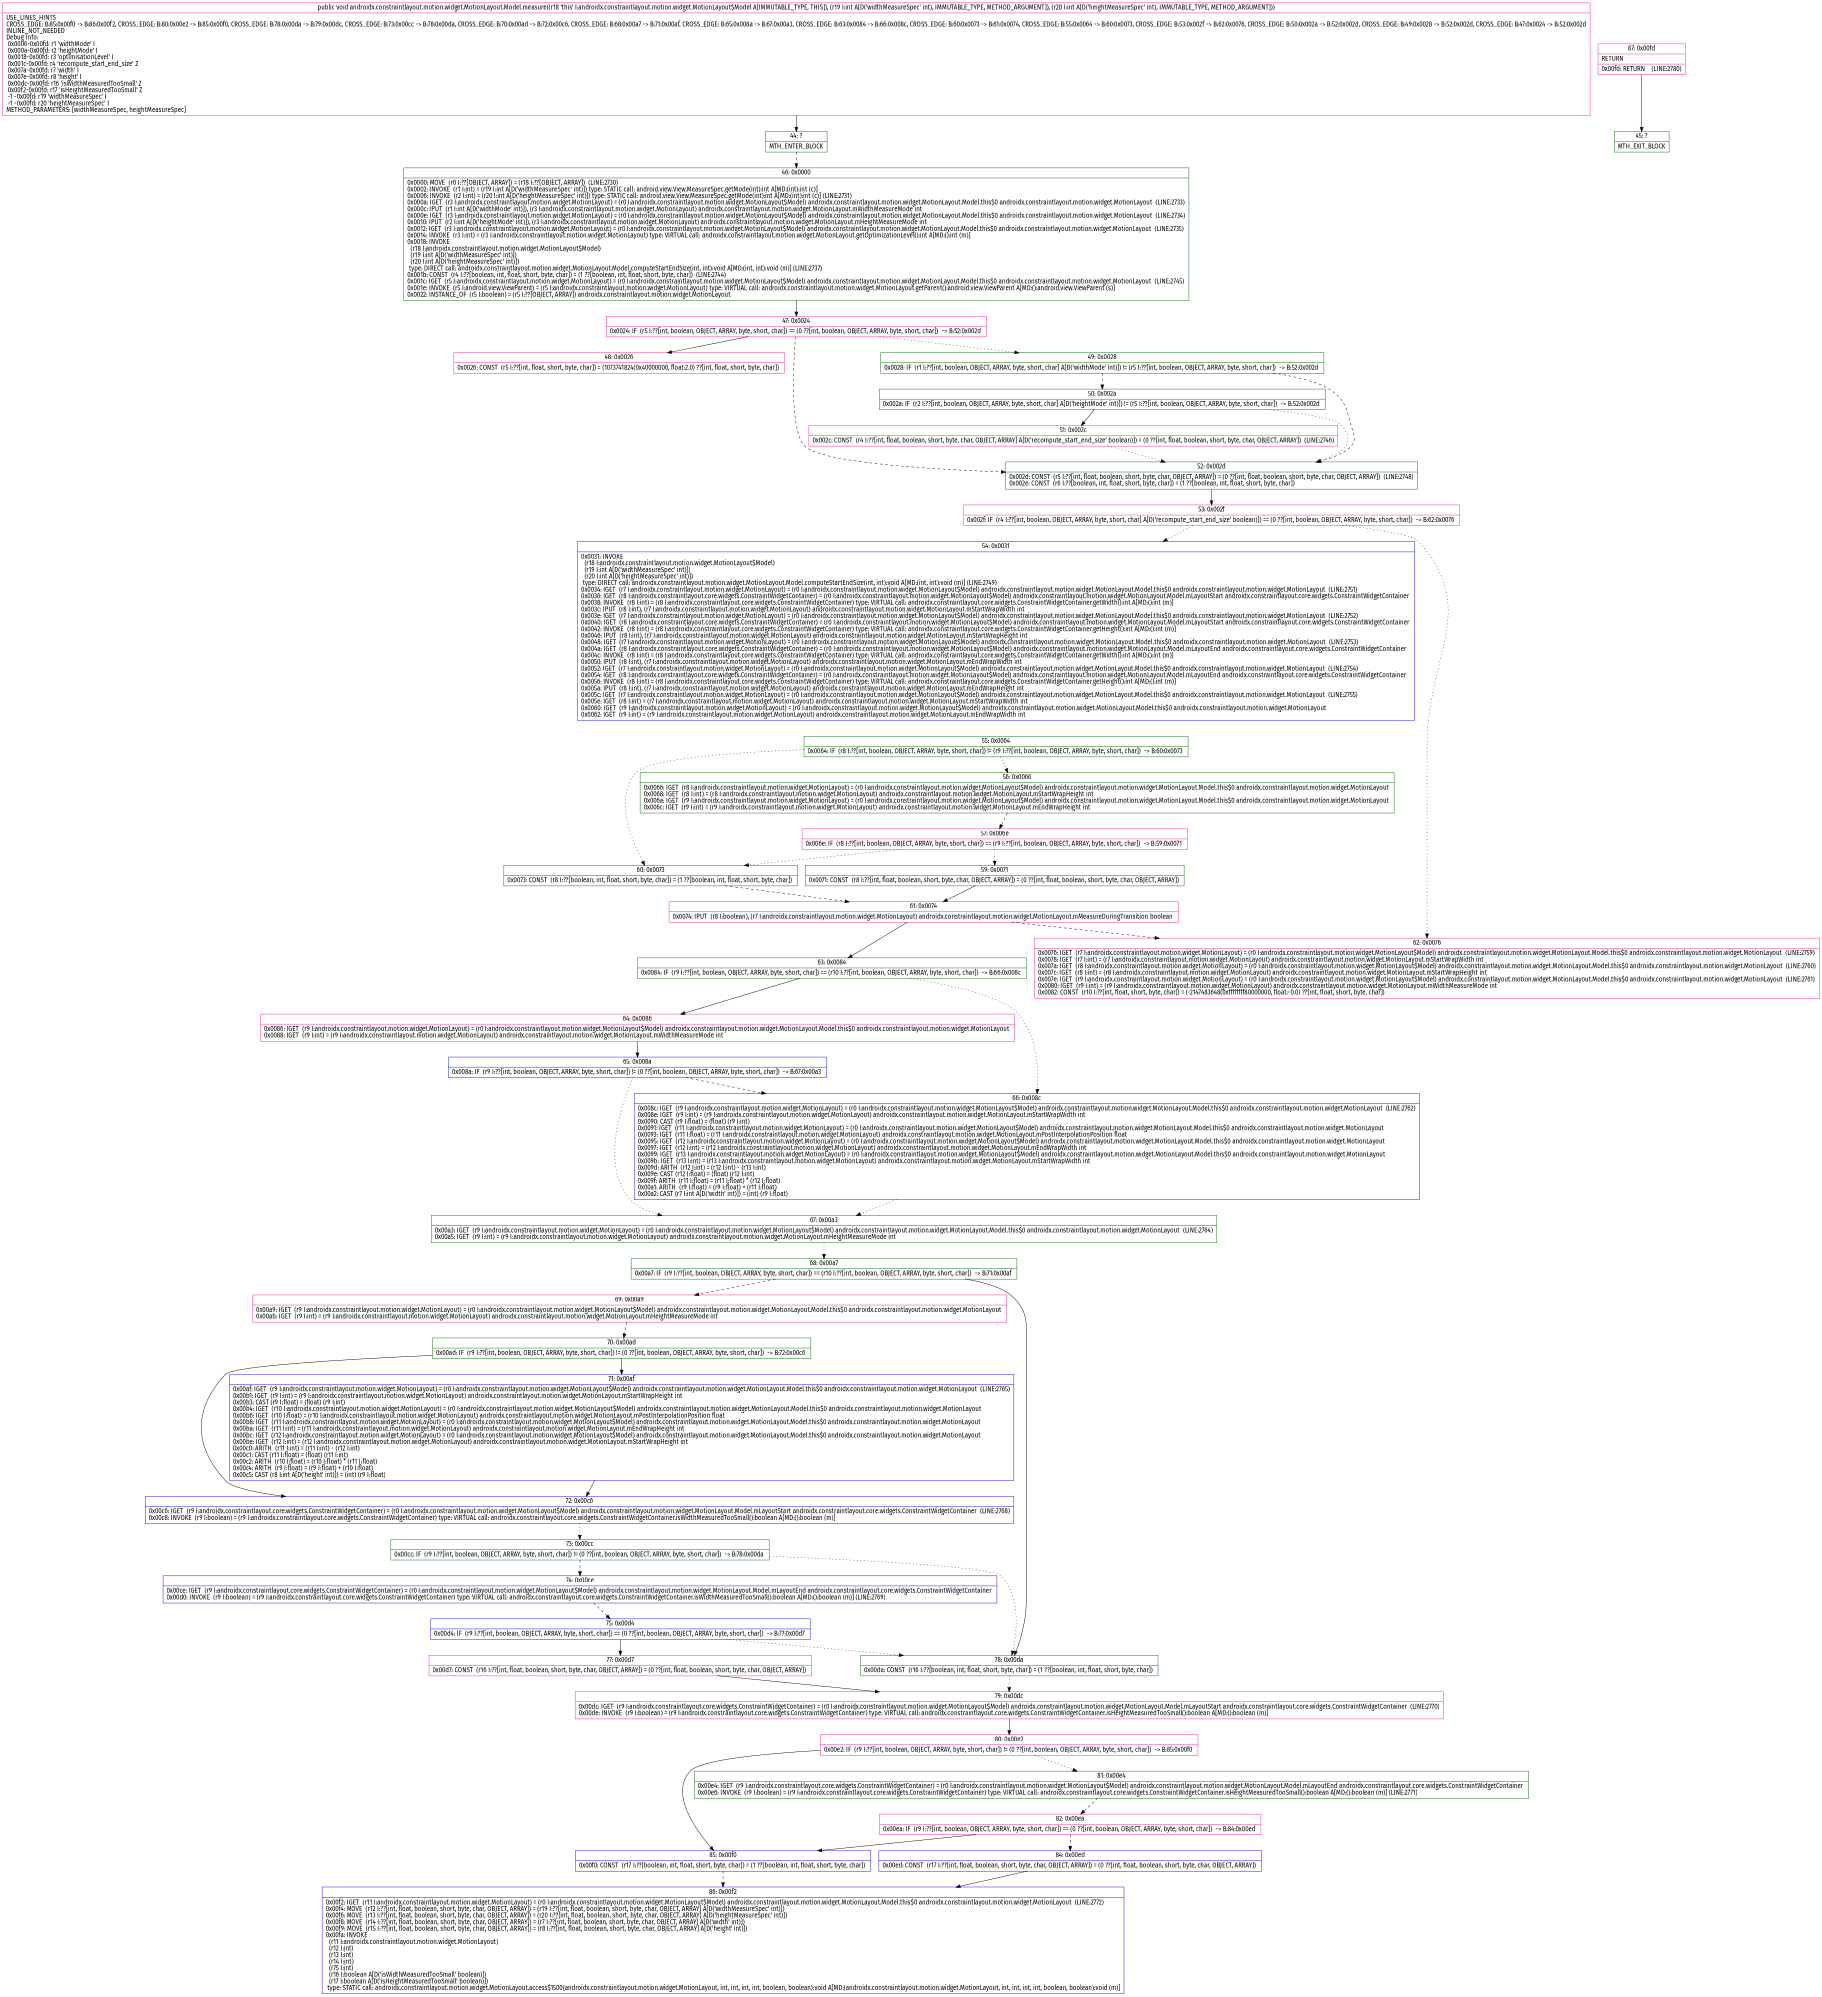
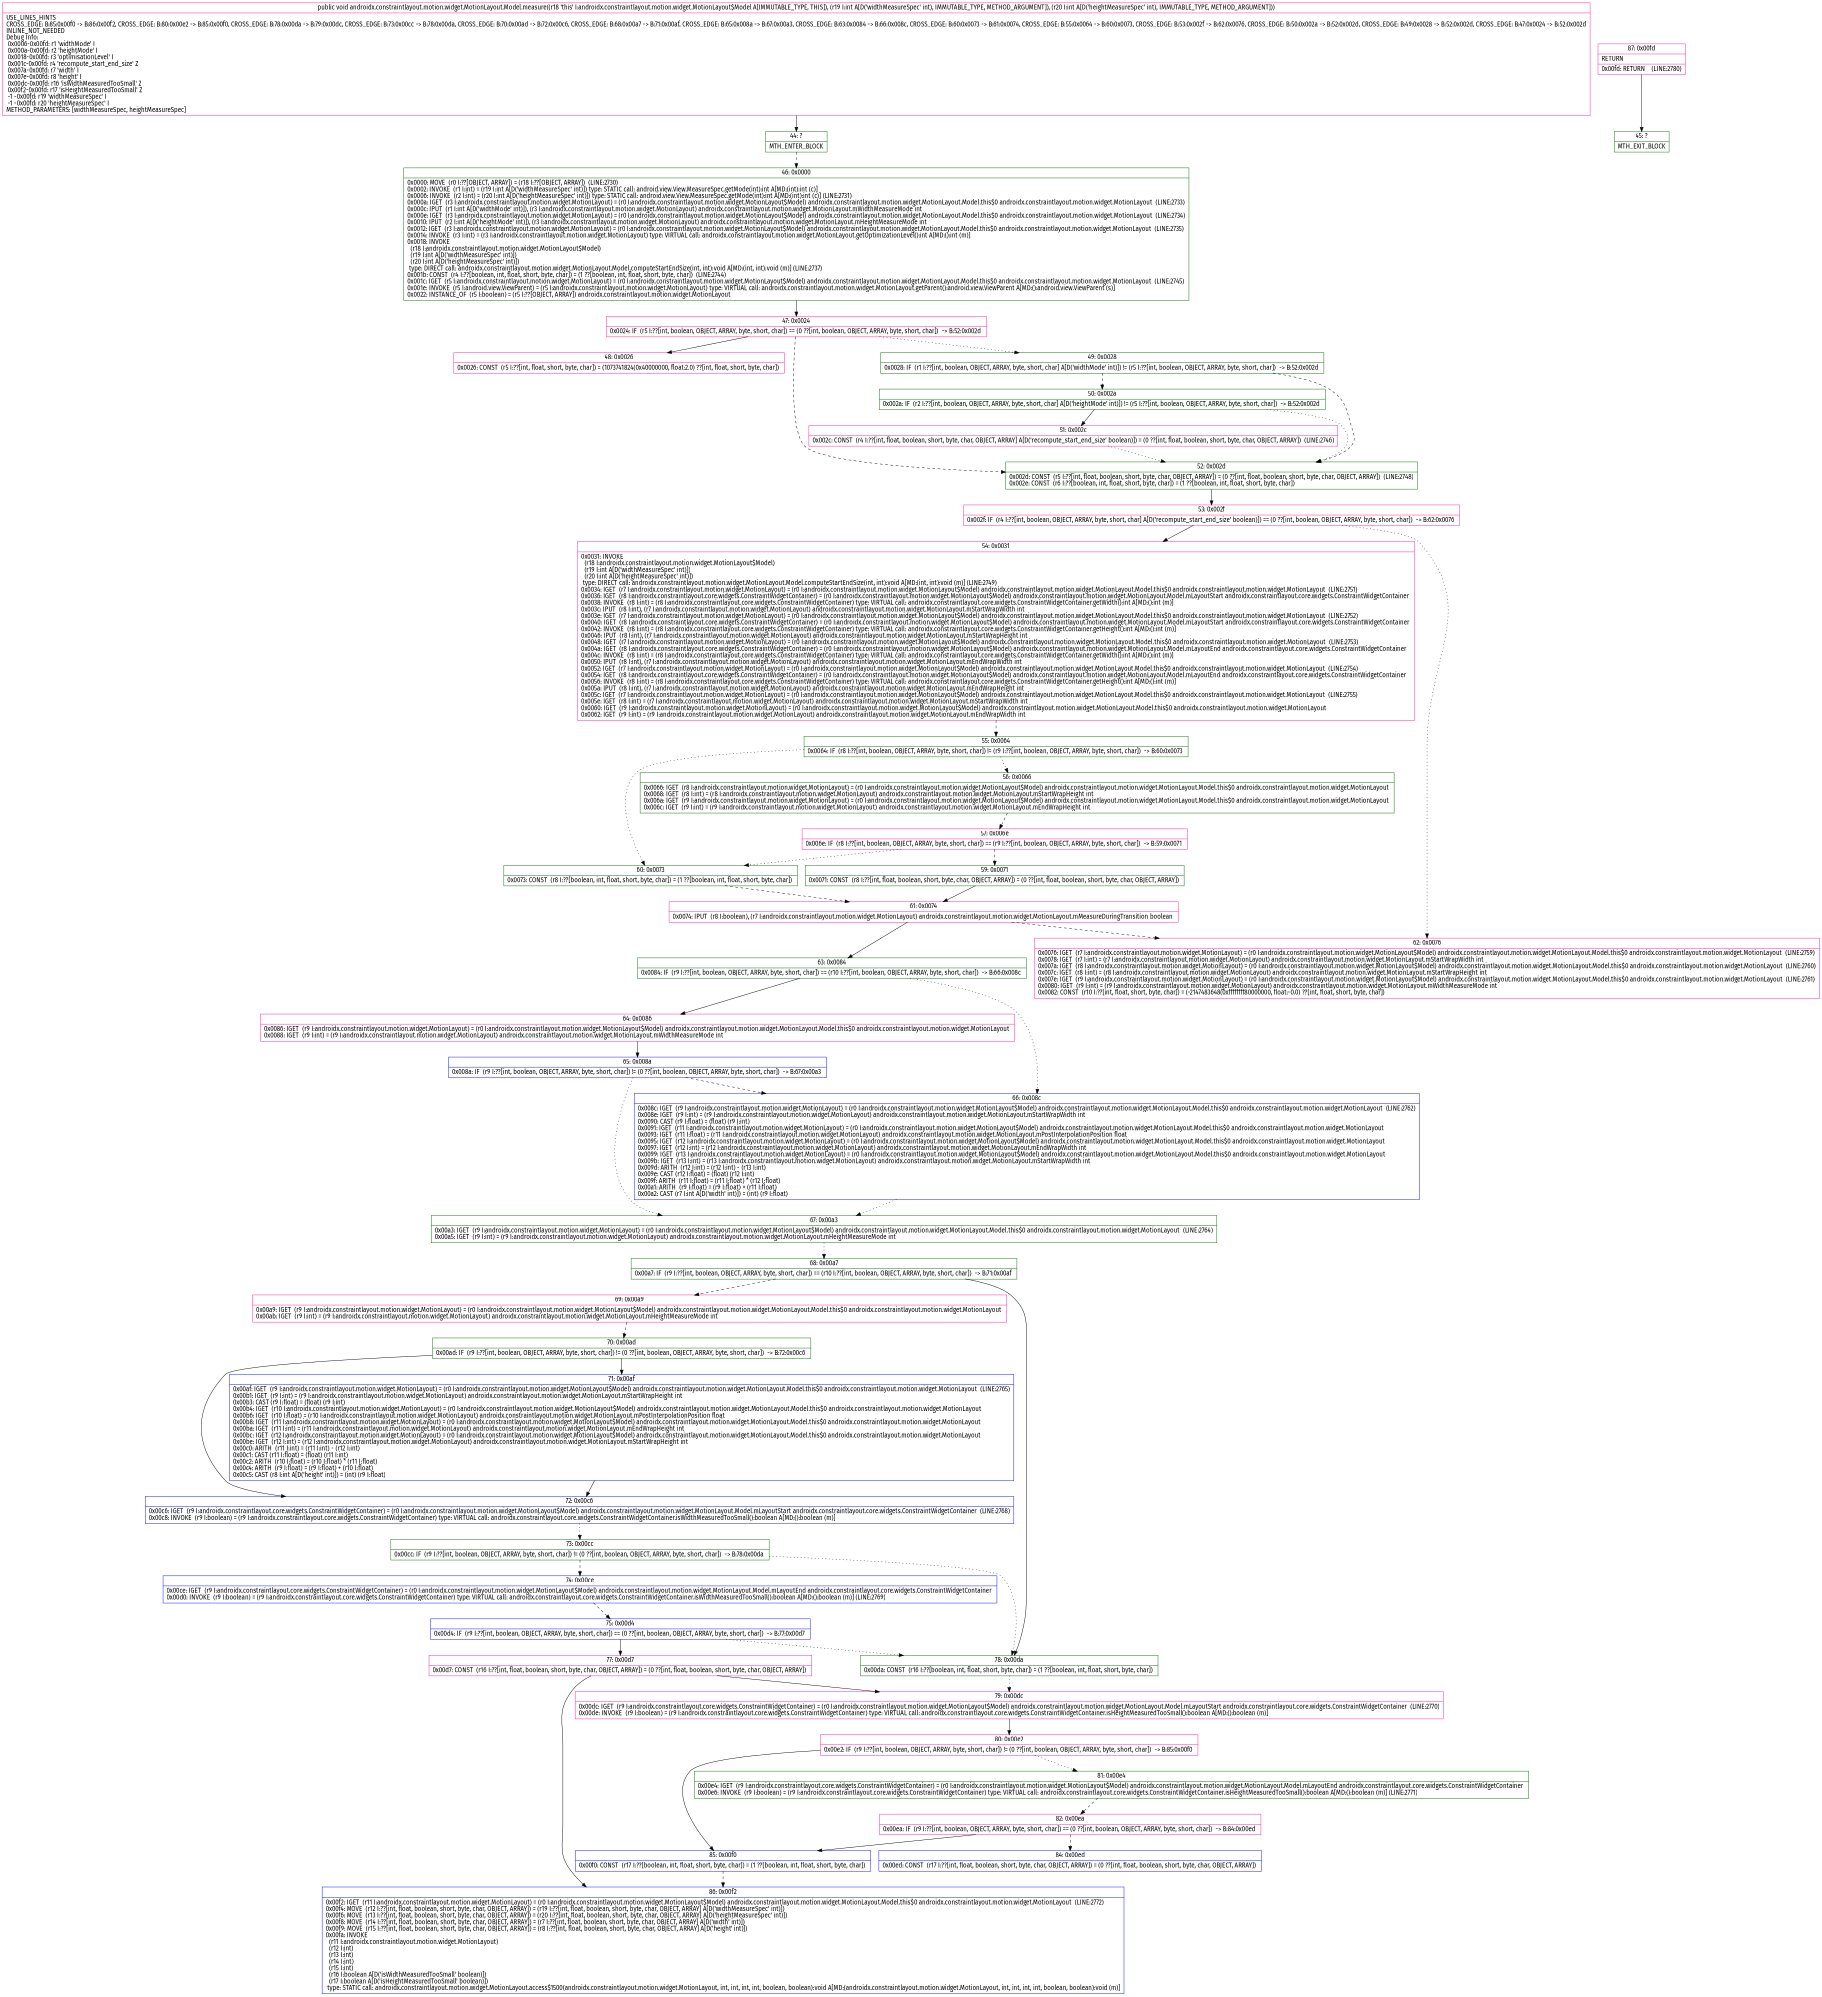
edge "53: 0x002f" -> "54: 0x0031": style dotted -> solid
node "54: 0x0031": color blue -> deeppink
edge "54: 0x0031" -> "55: 0x0064": added
edge "57: 0x006e" -> "59: 0x0071": style dotted -> dashed
edge "84: 0x00ed" -> "86: 0x00f2": now "77: 0x00d7" -> "86: 0x00f2"
node "86: 0x00f2": text "(r75 I:int)" -> "(r15 I:int)"
